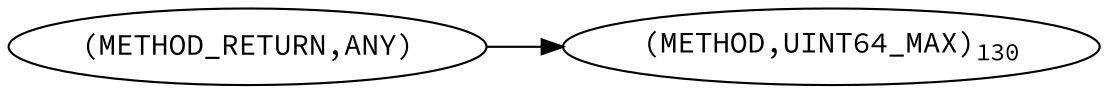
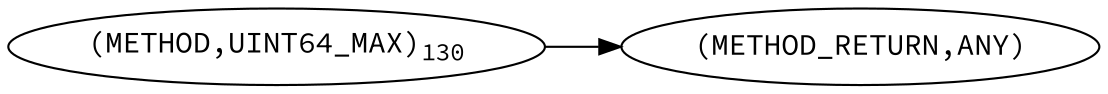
edge "(METHOD_RETURN,ANY)" -> "(METHOD,UINT64_MAX)": reversed
